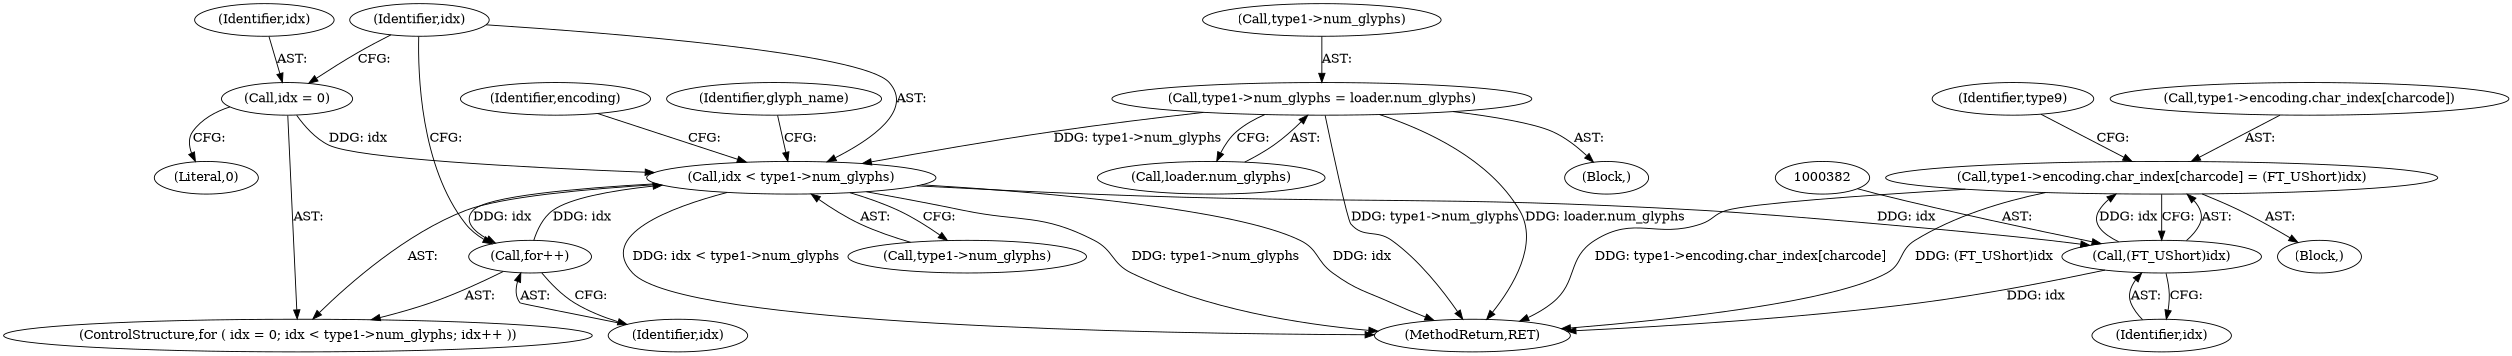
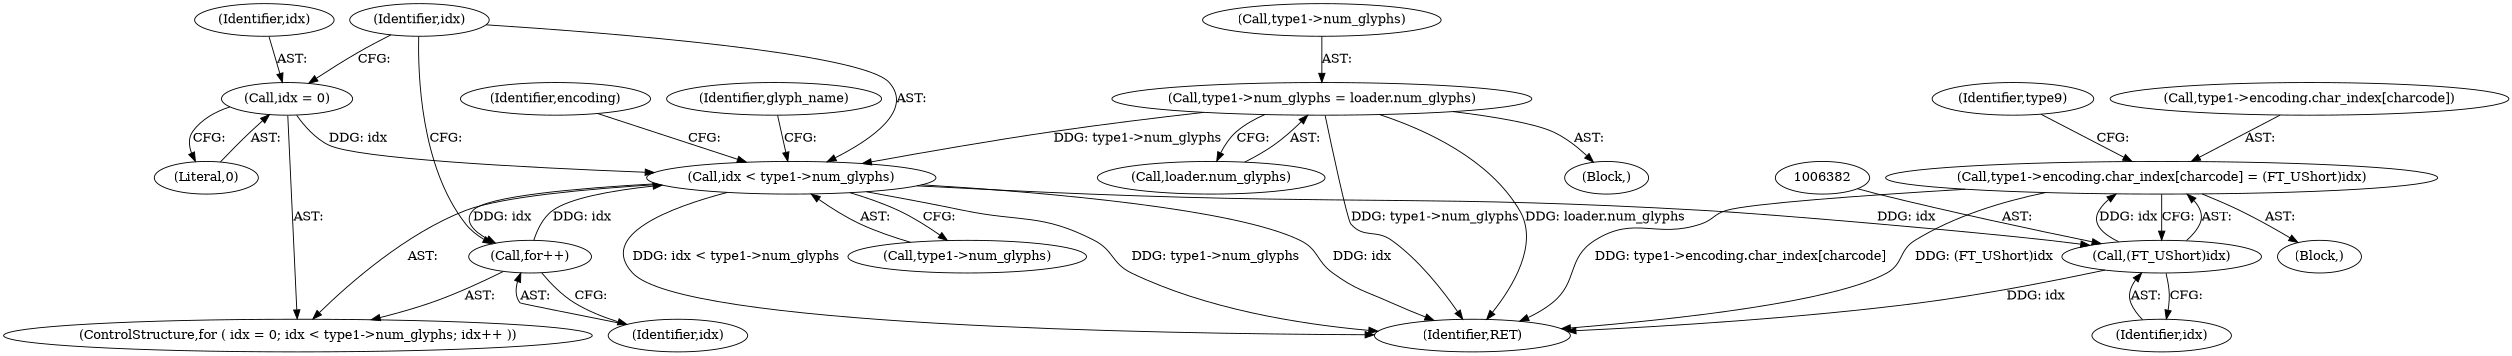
edge "(Literal,0)" -> "(Call,idx = 0)": added, label "AST:"
node "1000382": label "1000382" -> "1006382"
node "(MethodReturn,RET)": label "(MethodReturn,RET)" -> "(Identifier,RET)"
